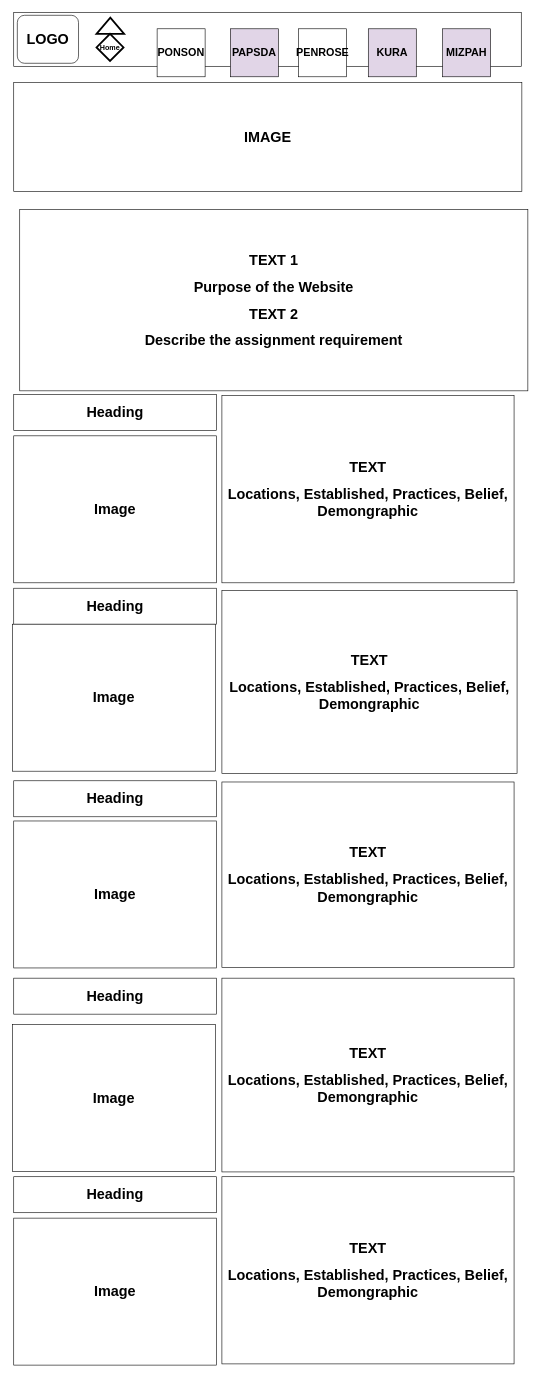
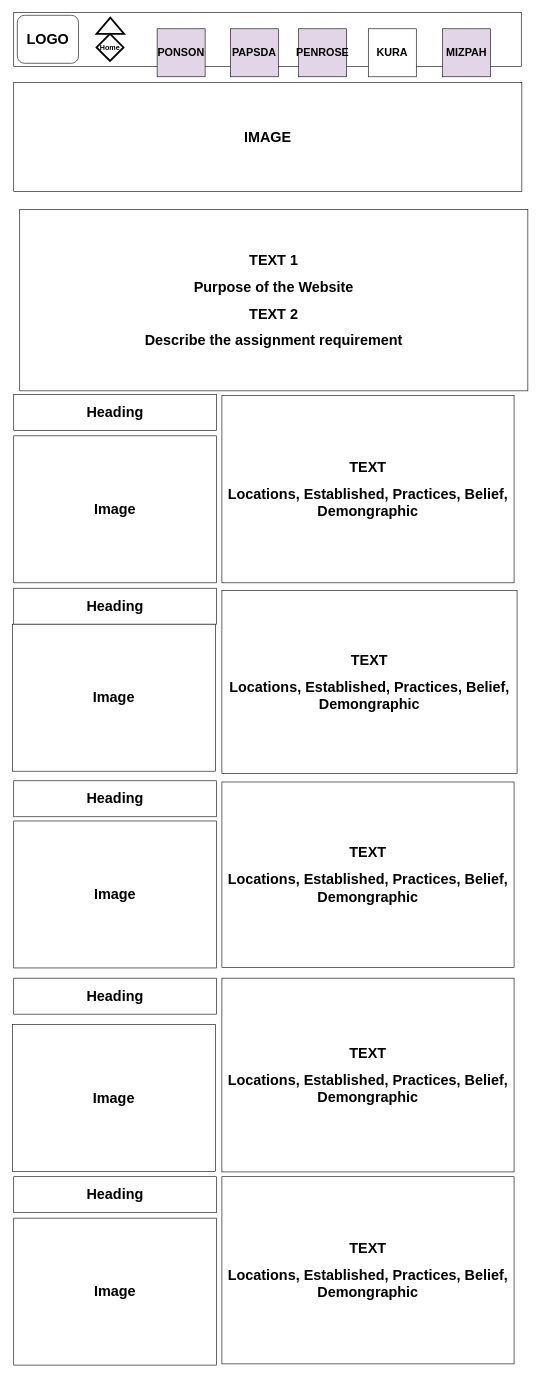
node "PONSON": fillcolor #ffffff -> #e1d5e7
node "PENROSE": fillcolor #ffffff -> #e1d5e7
node "KURA": fillcolor #e1d5e7 -> #ffffff
